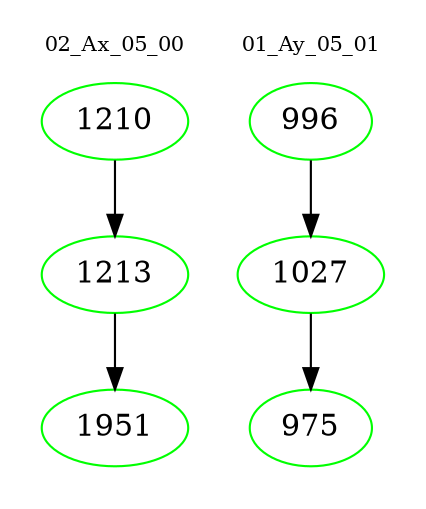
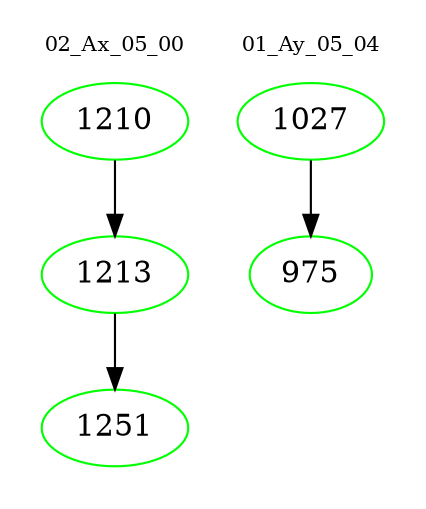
cluster "01_Ay_05_01": label "01_Ay_05_01" -> "01_Ay_05_04"
node "996": removed
node "1951": label "1951" -> "1251"
